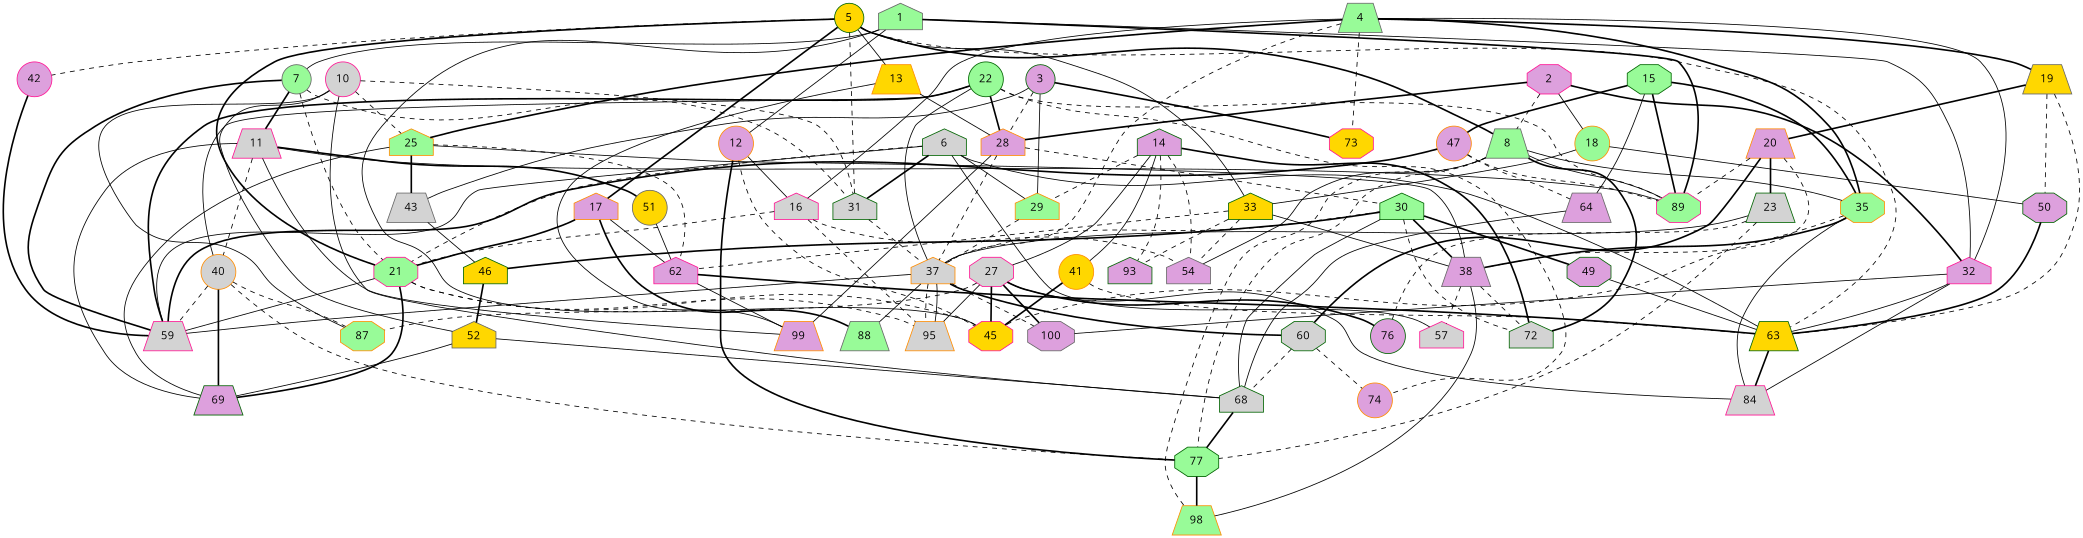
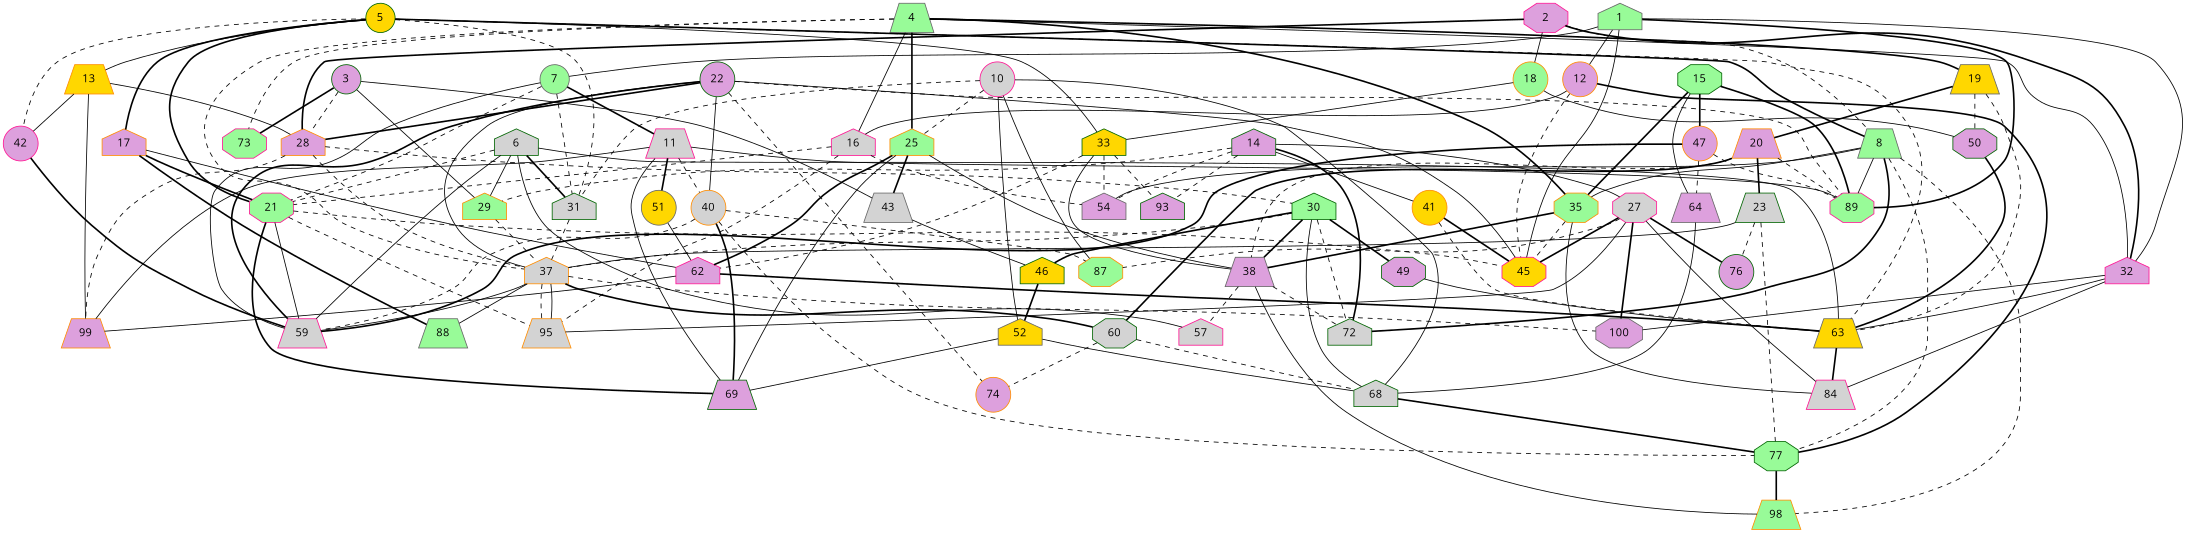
node "22": fillcolor palegreen -> plum
edge "22" -- "45": added
edge "13" -- "42": added
node "73": fillcolor gold -> palegreen
edge "7" -- "59": style bold -> solid
edge "25" -- "62": style dashed -> bold
edge "28" -- "99": style solid -> dashed
node "63": color darkgreen -> gray40
